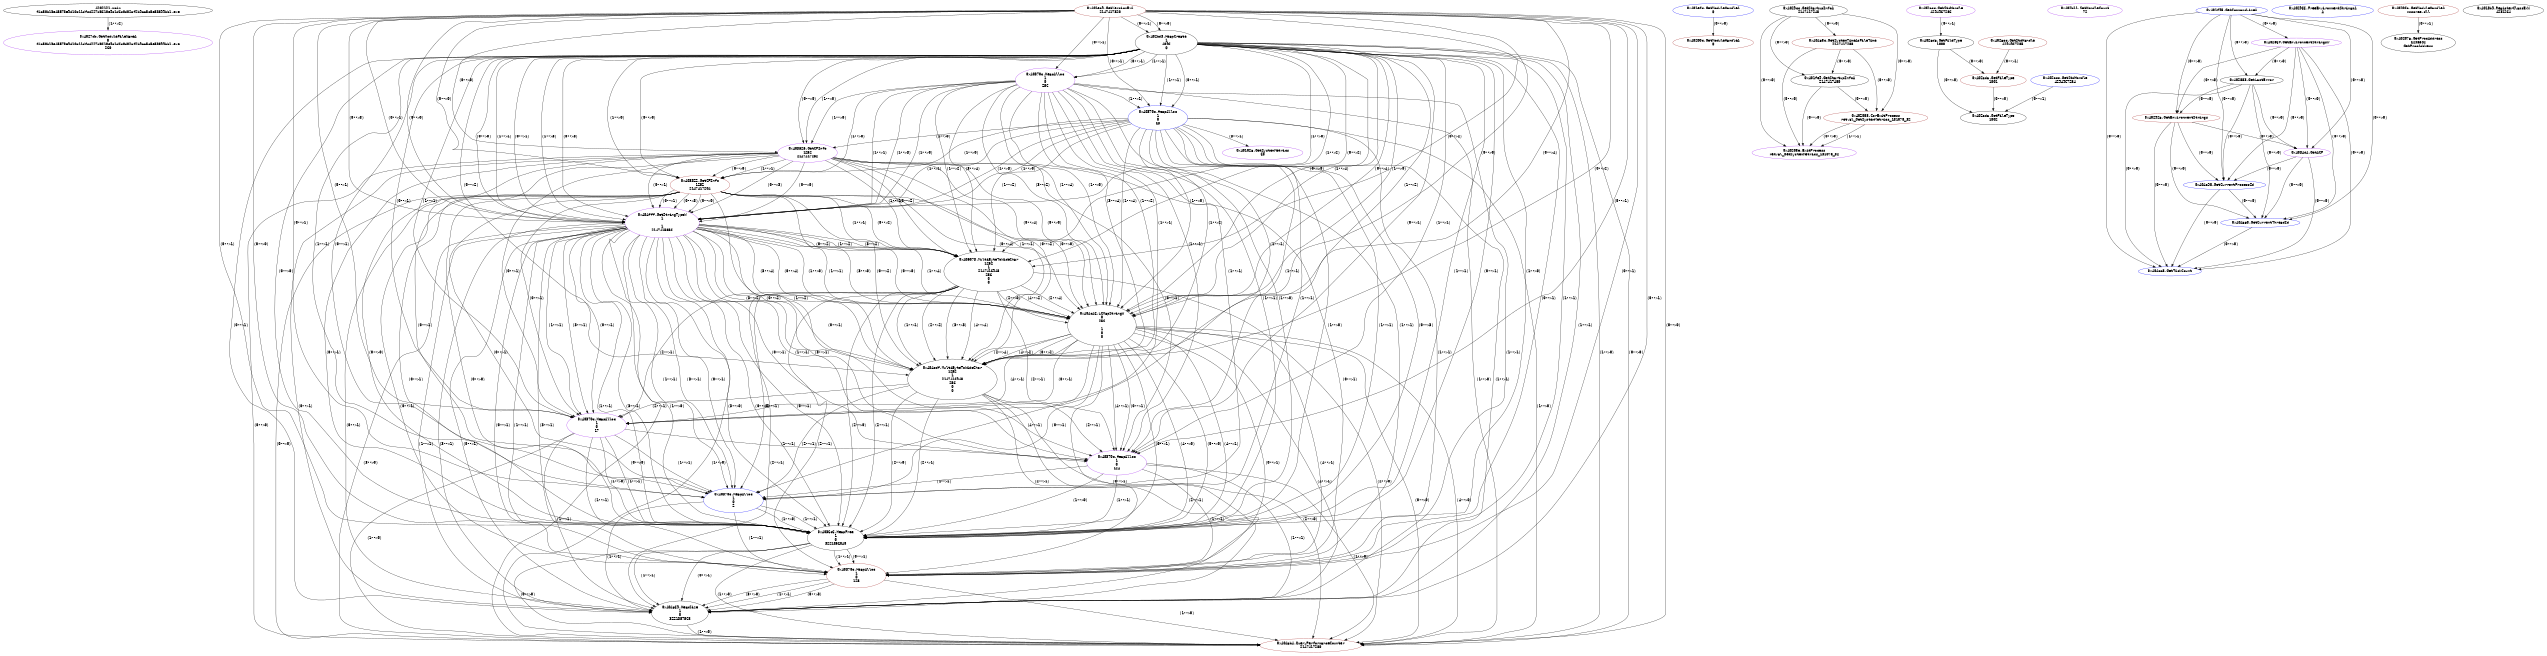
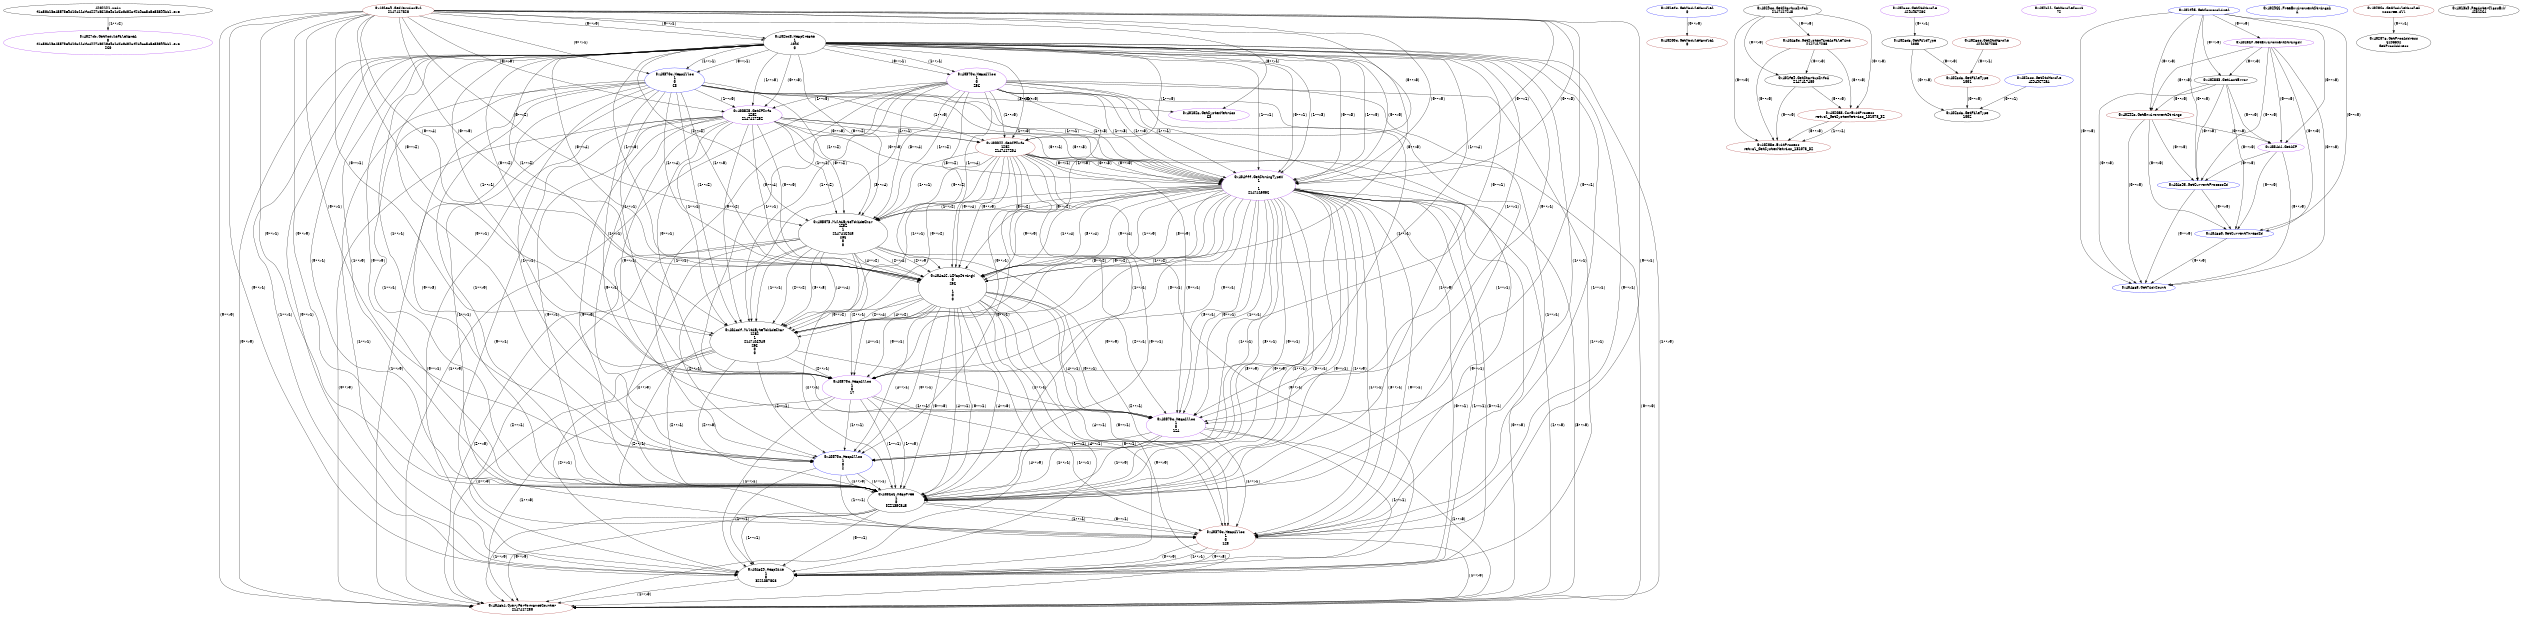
edge "0x401ea9.GetVersionExA 2147417320" -> "0x40370c.HeapAlloc 1 0 256": now "0x401ea9.GetVersionExA 2147417320" -> "0x40102a.GetSystemMetrics 63"
edge "0x40370c.HeapAlloc 1 0 256" -> "0x40370c.HeapAlloc 1 0 63": removed, label "(1-->1)"
node "0x40208e.ExitProcess retval_GetSystemMetrics_131078_32": color purple -> brown
